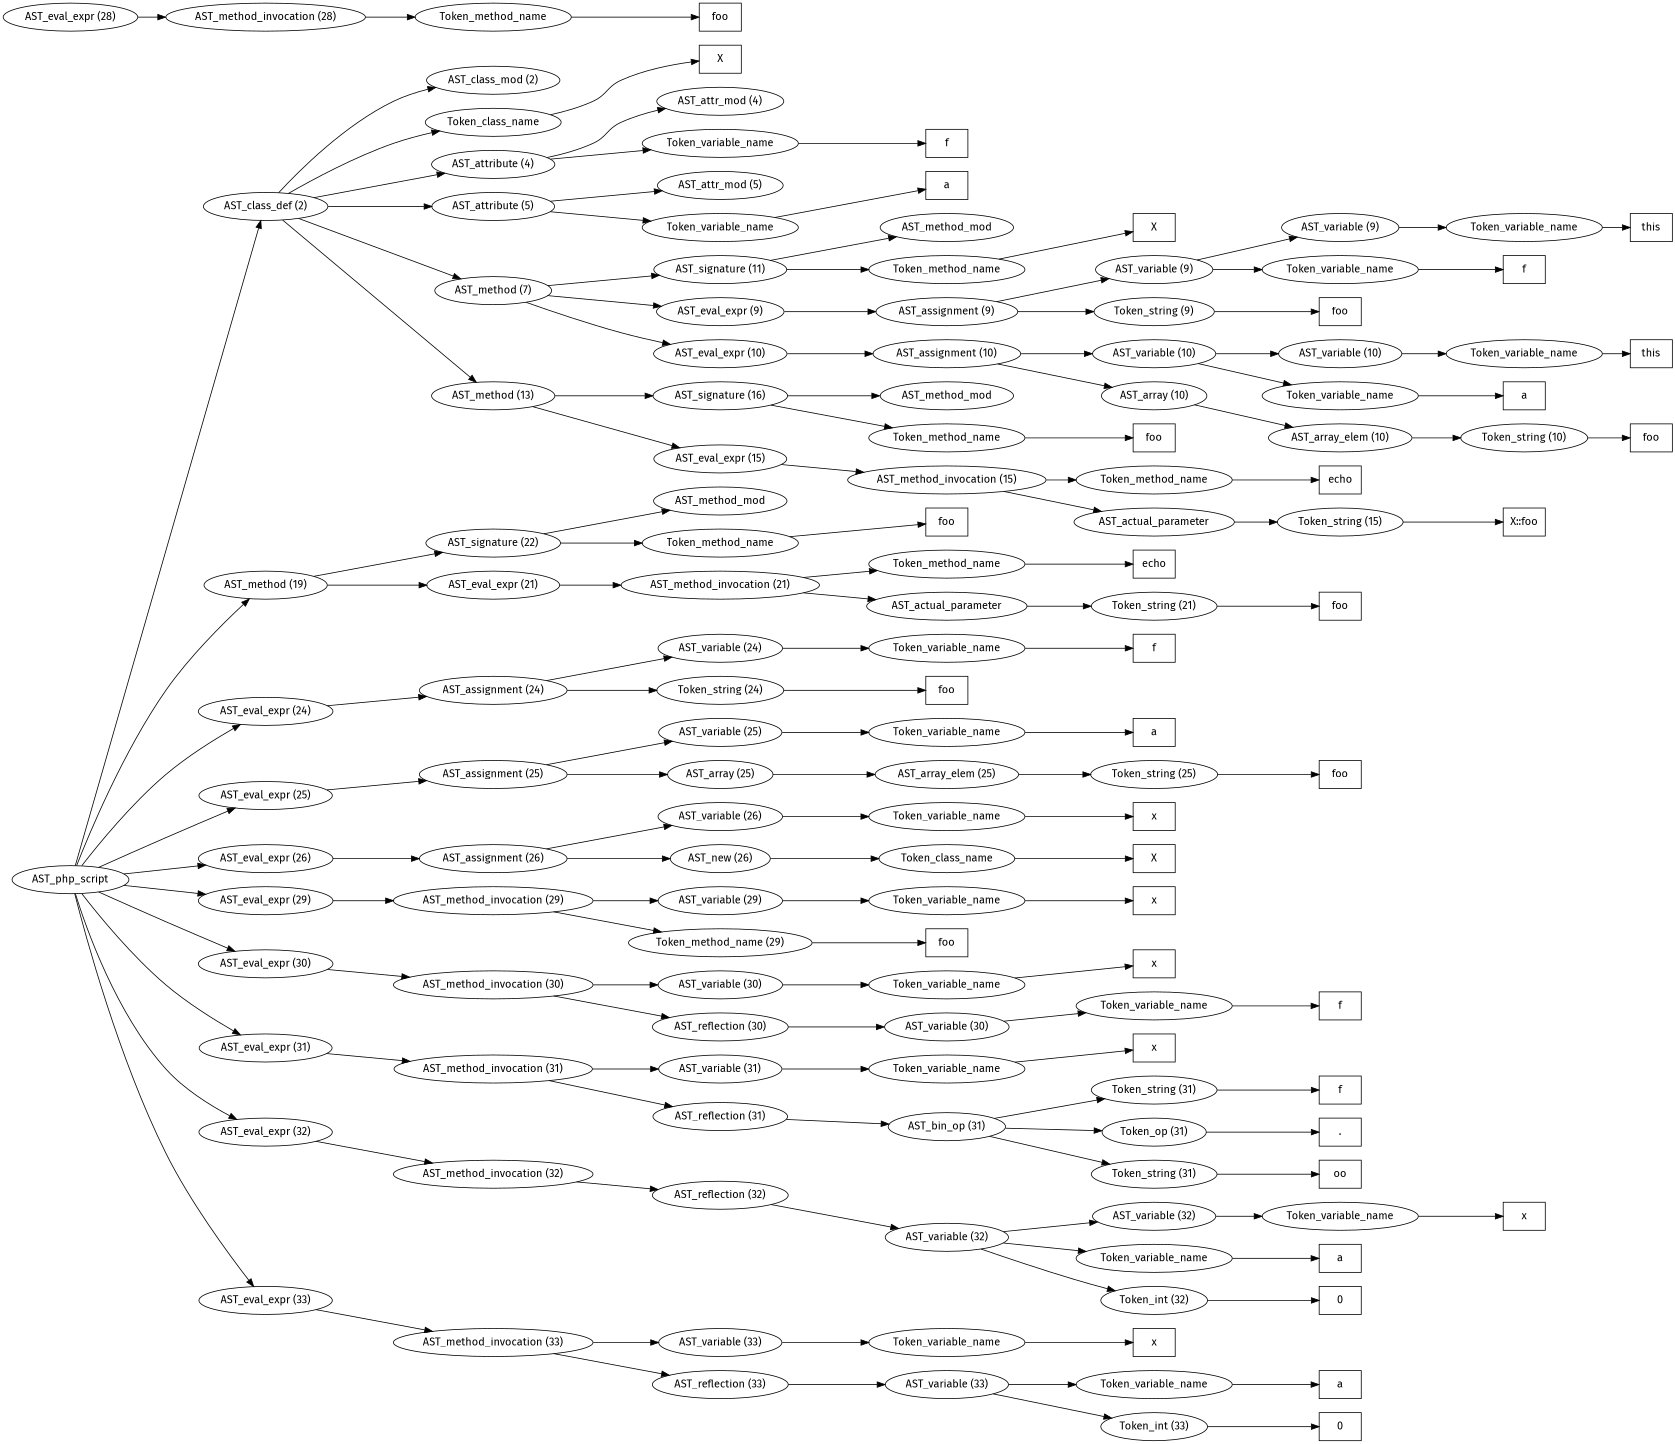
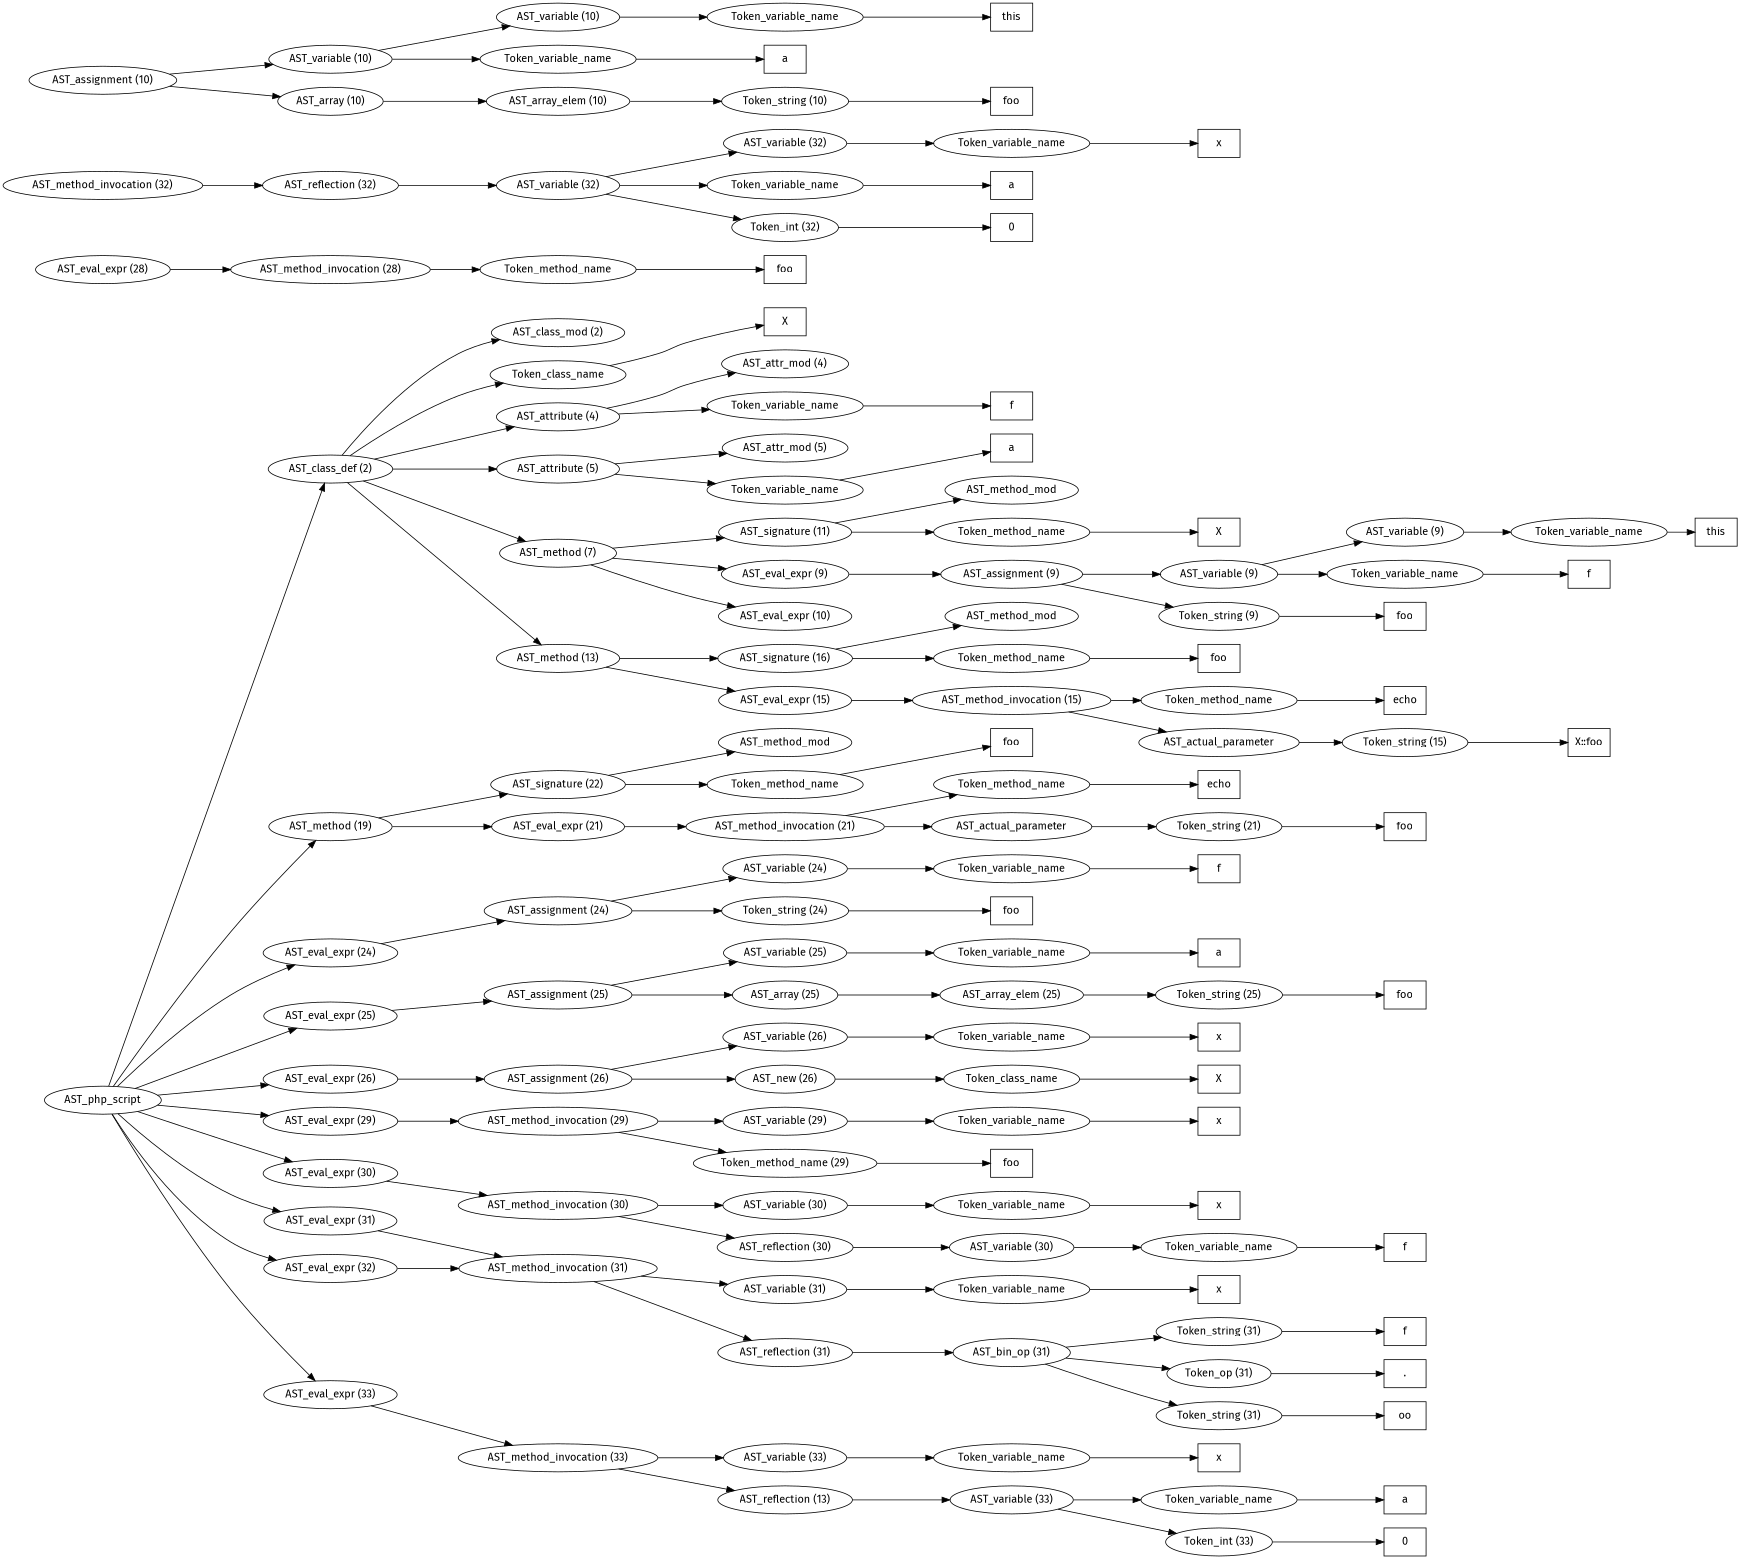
edge "AST_eval_expr (10)" -> "AST_assignment (10)": removed
edge "AST_eval_expr (32)" -> "AST_method_invocation (32)": now "AST_eval_expr (32)" -> "AST_method_invocation (31)"
node "AST_reflection (33)": label "AST_reflection (33)" -> "AST_reflection (13)"
